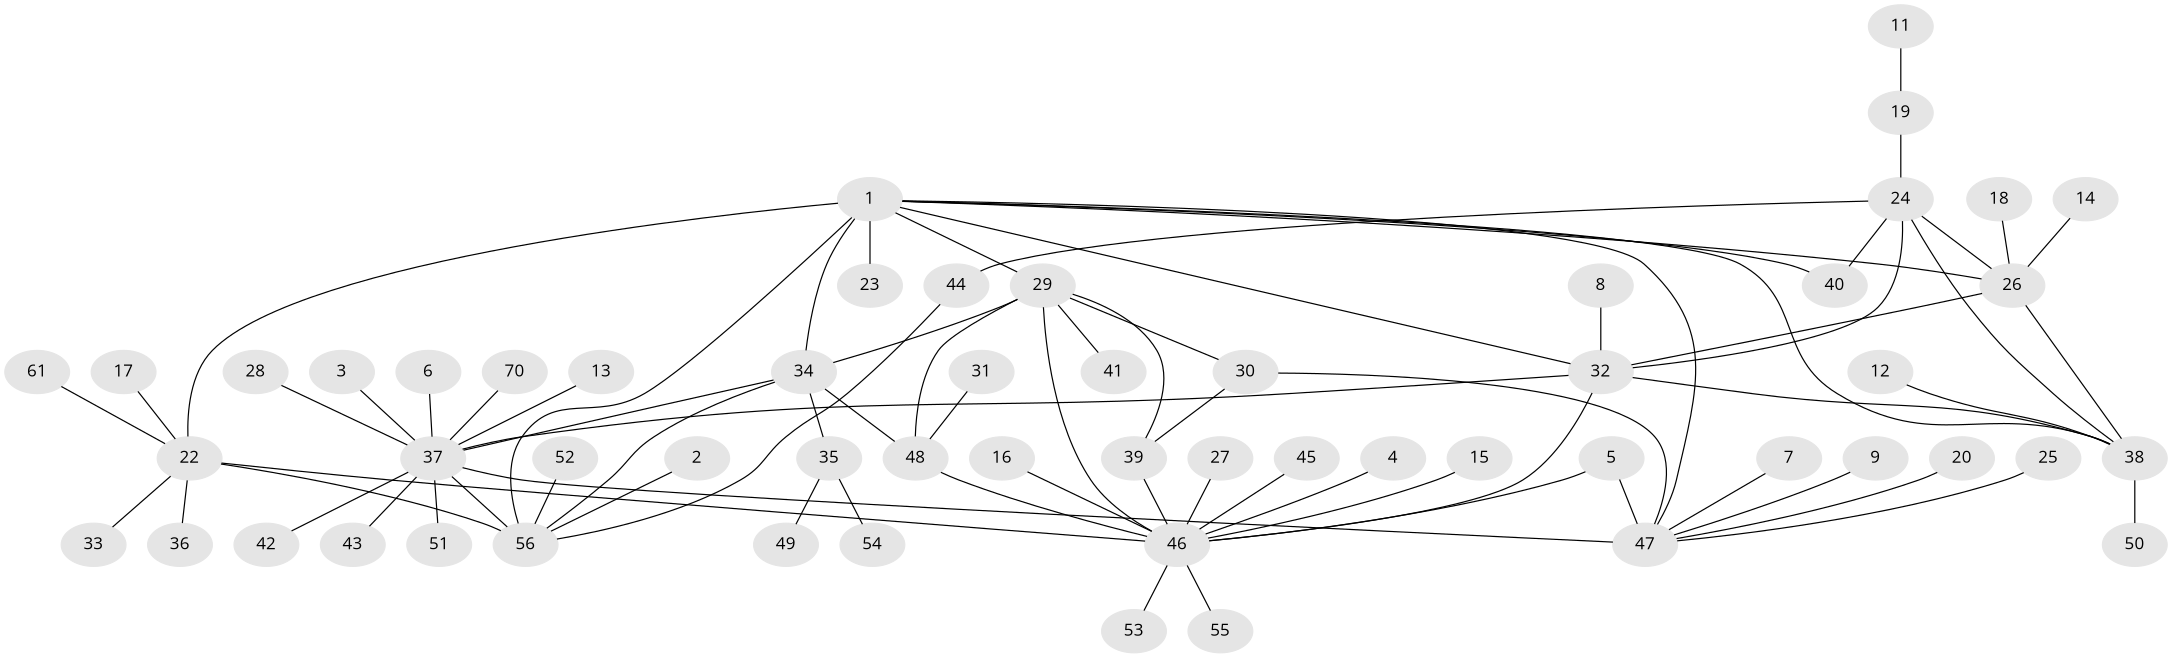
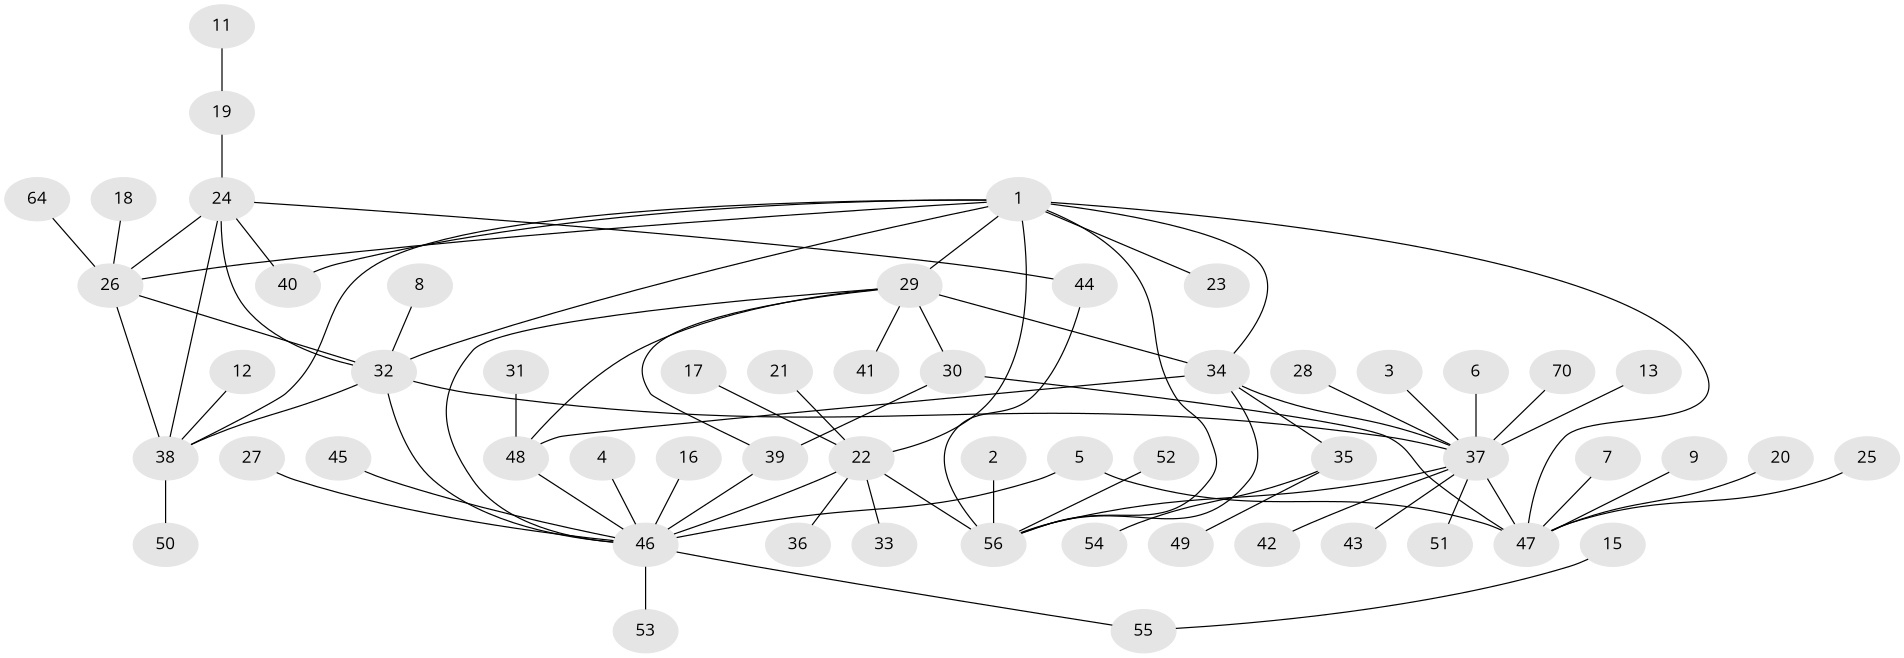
node "14": label "14" -> "64"
node "61": label "61" -> "21"
edge "15" -- "46": now "15" -- "55"
